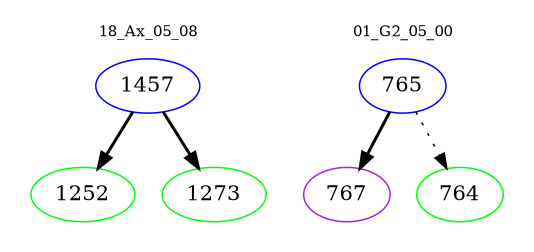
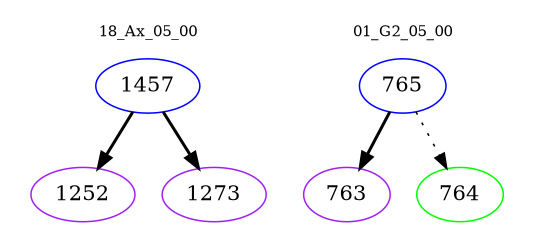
cluster "18_Ax_05_08": label "18_Ax_05_08" -> "18_Ax_05_00"
node "1252": color green -> purple
node "1273": color green -> purple
node "767": label "767" -> "763"
